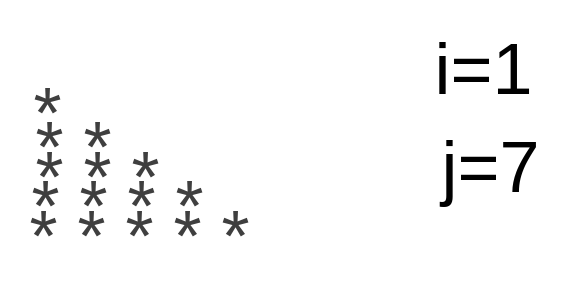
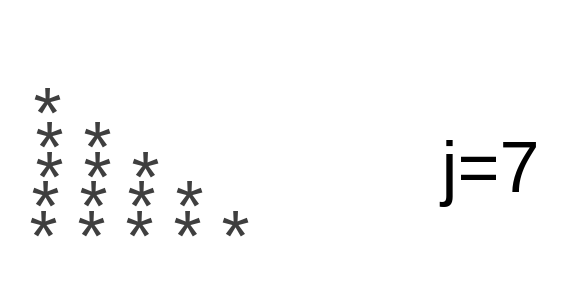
node "i=1": removed
